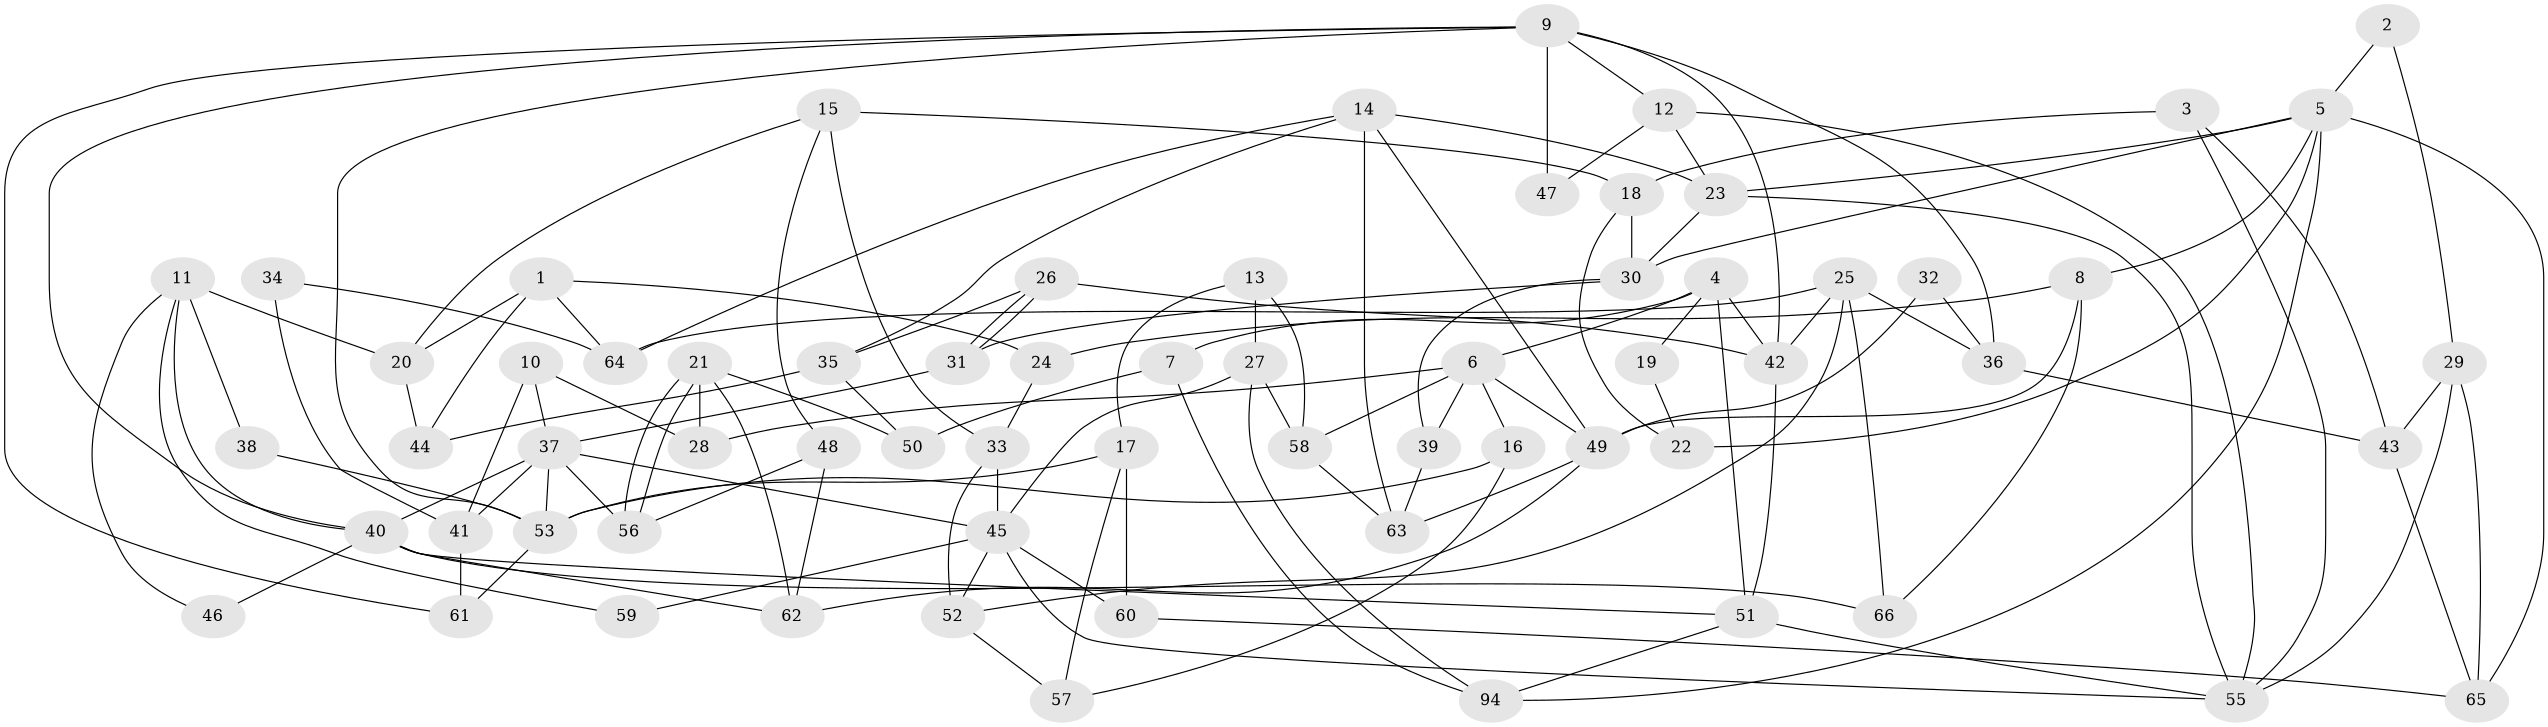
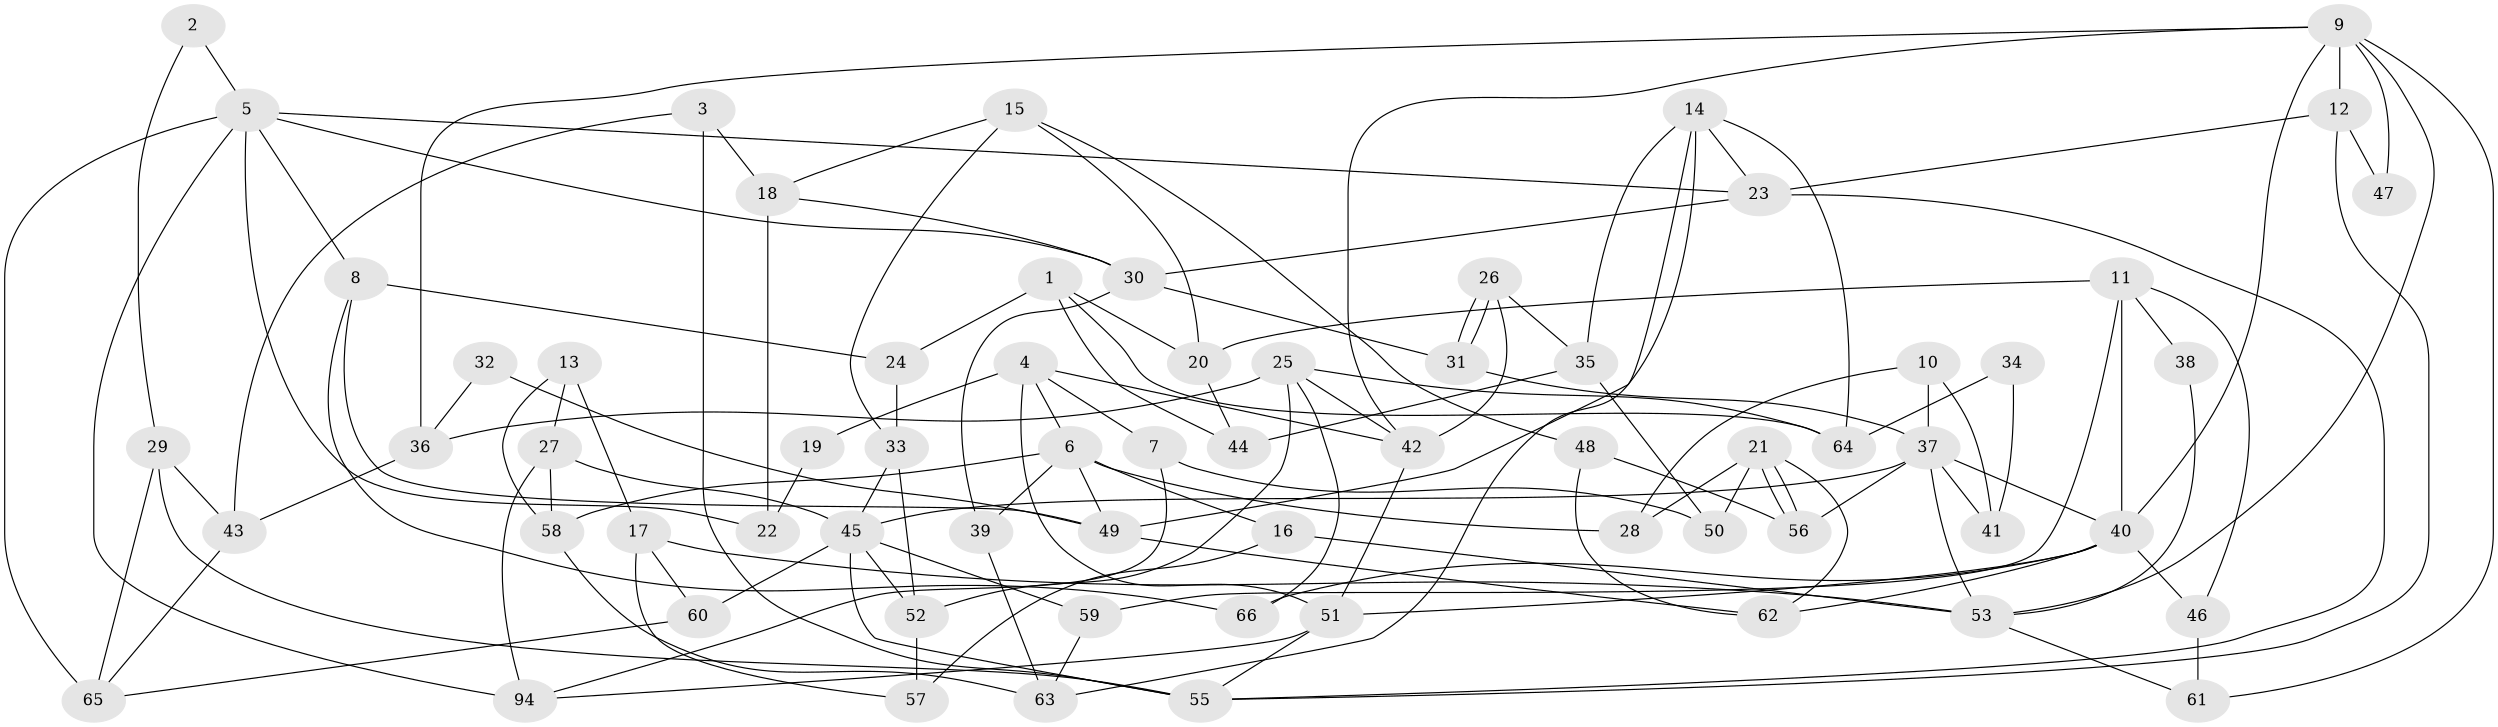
edge "49" -- "63": now "59" -- "63"
edge "41" -- "61": now "46" -- "61"
